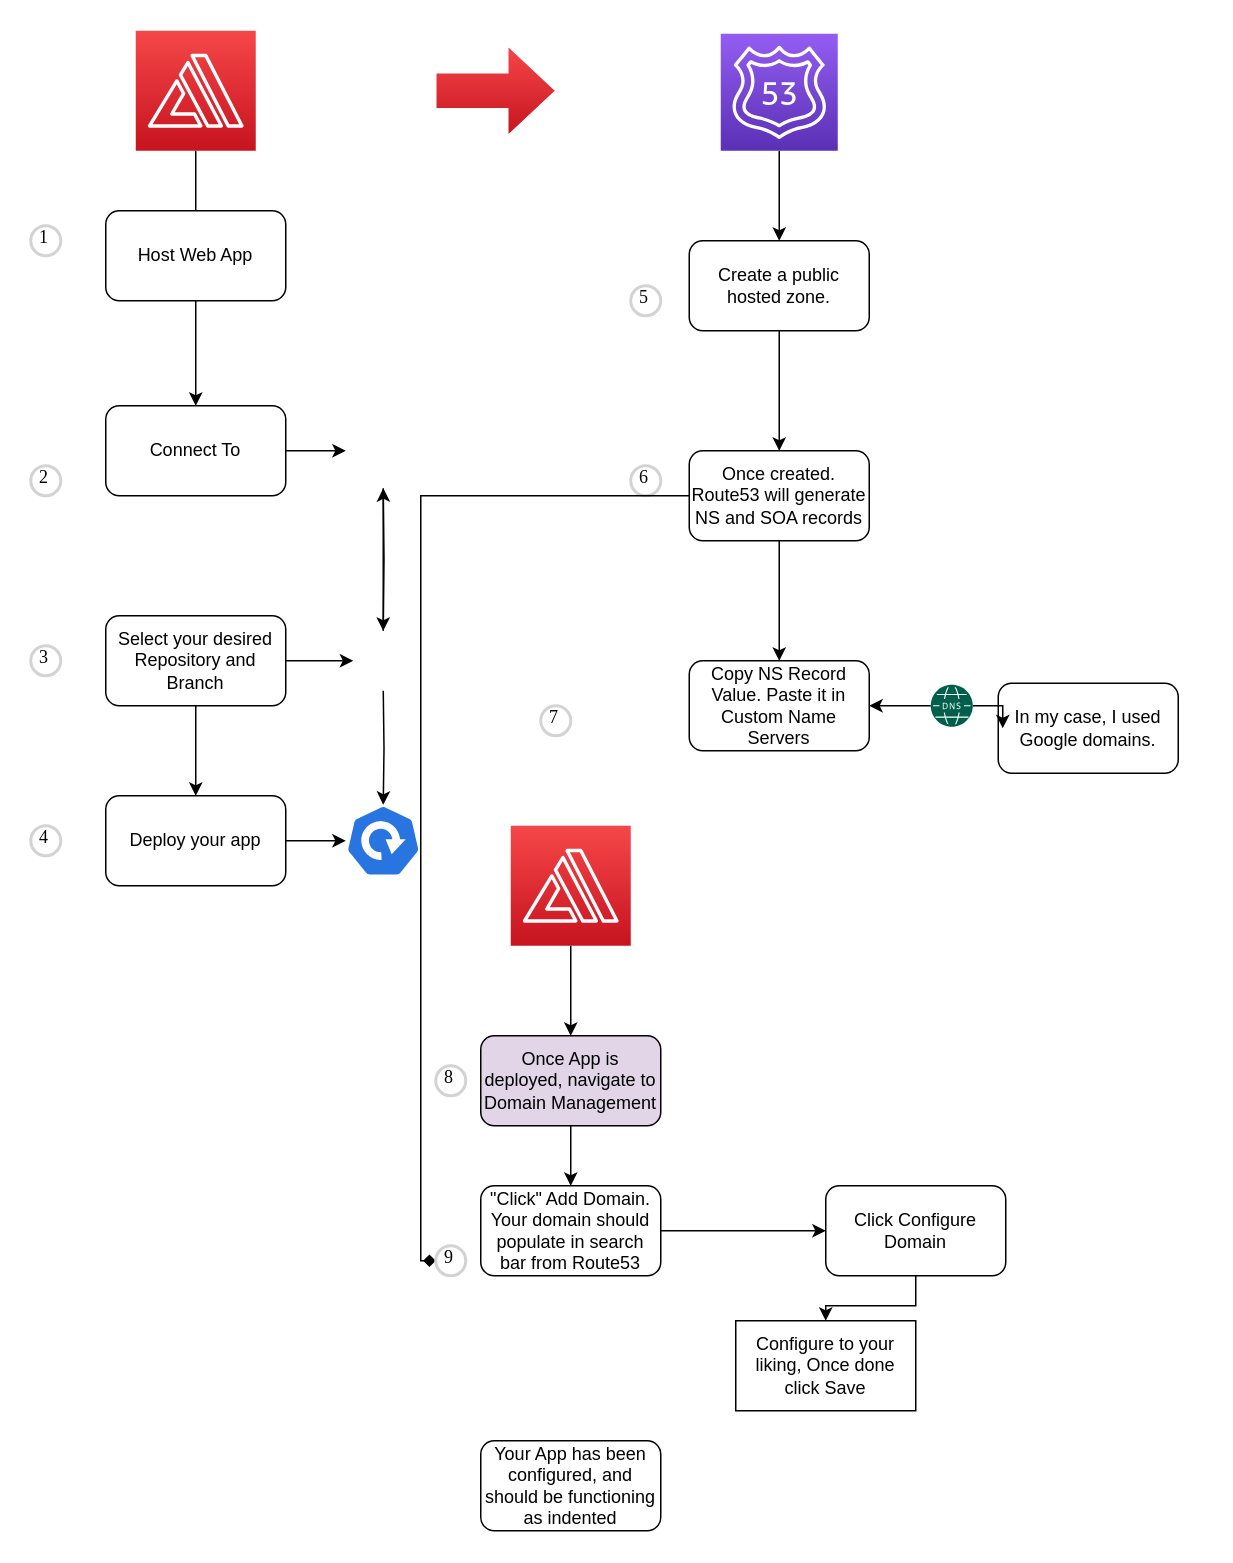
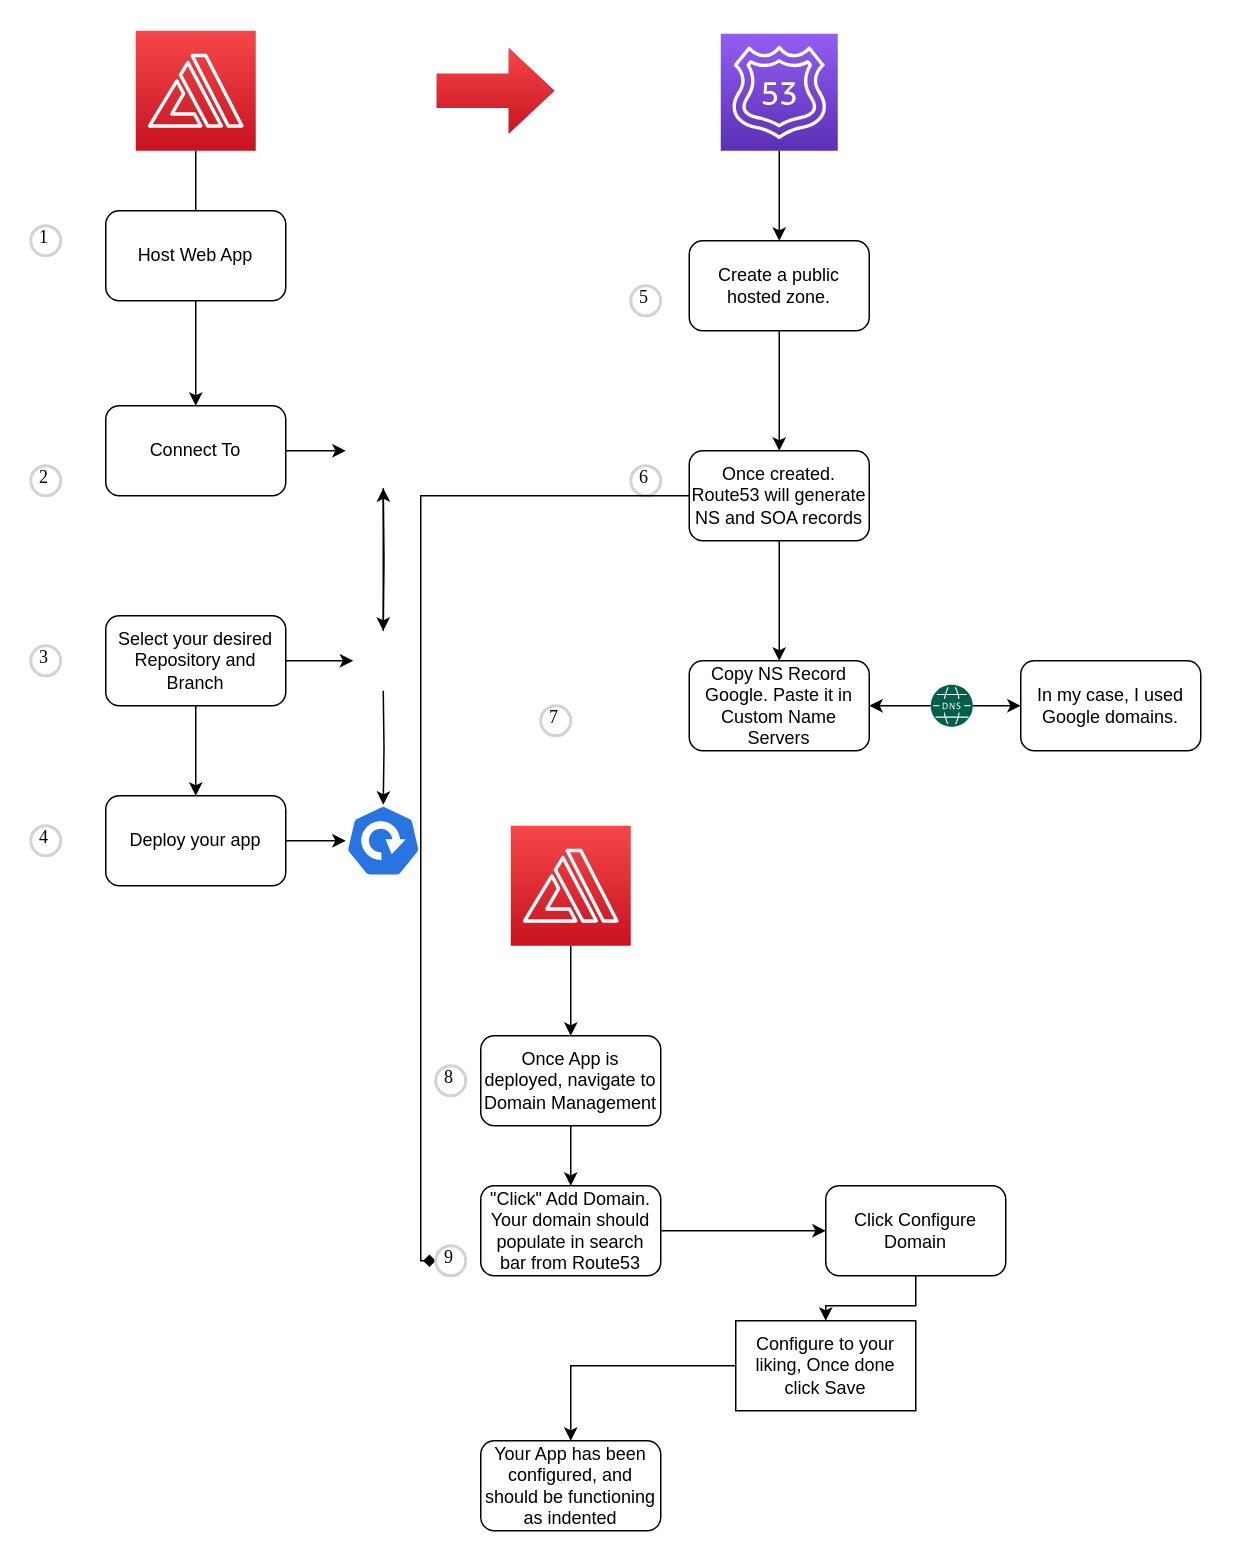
node "Copy NS Record Value. Paste it in Custom Name Servers": label "Copy NS Record Value. Paste it in Custom Name Servers" -> "Copy NS Record Google. Paste it in Custom Name Servers"
node "In my case, I used Google domains.": moved (1088, 728) -> (1111, 706)
node "Once App is deployed, navigate to Domain Management": fillcolor #e1d5e7 -> #ffffff
edge "Configure to your liking, Once done click Save" -> "Your App has been configured, and should be functioning as indented": added
